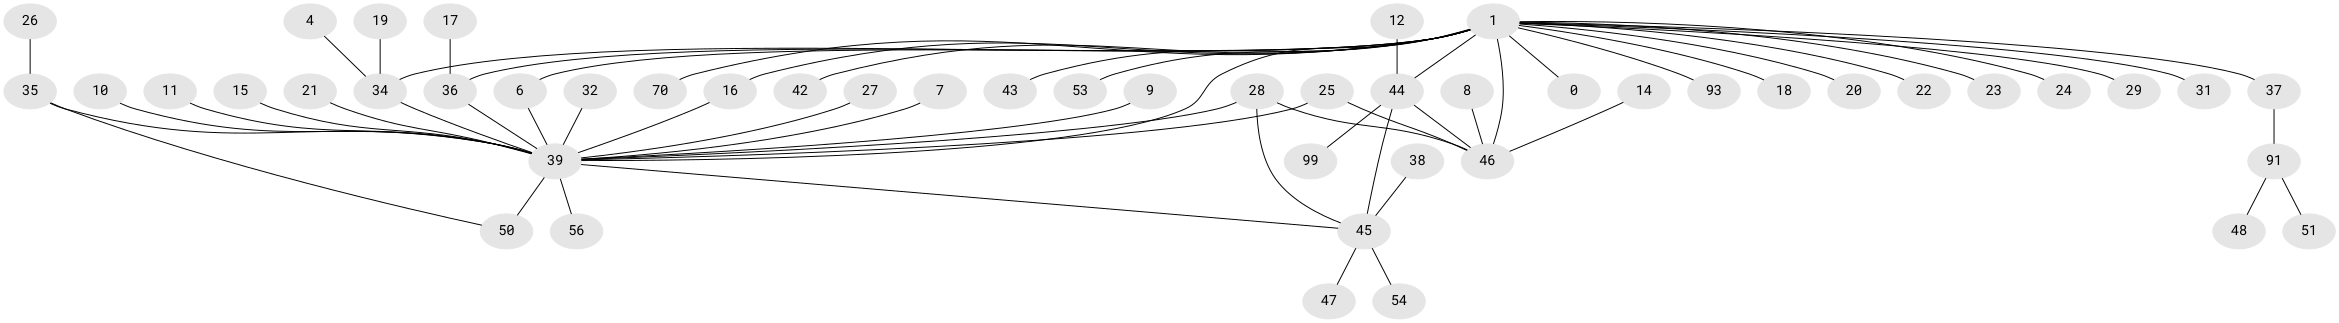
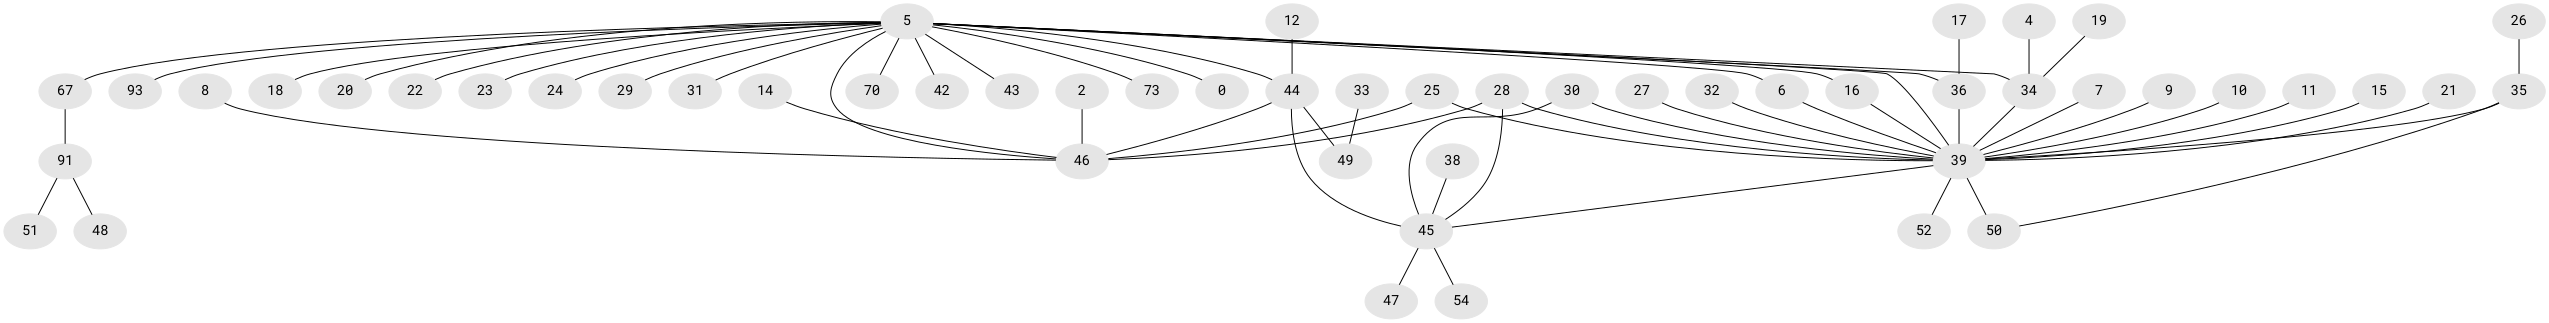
node "1": label "1" -> "5"
node "53": label "53" -> "73"
node "2": added
node "33": added
node "30": added
node "37": label "37" -> "67"
node "99": label "99" -> "49"
node "56": label "56" -> "52"
